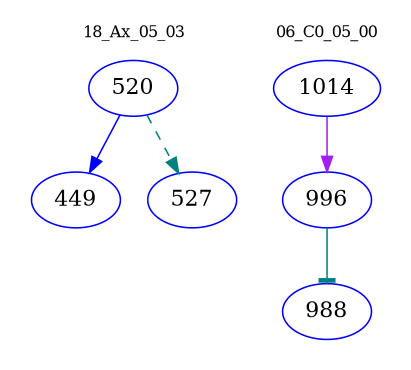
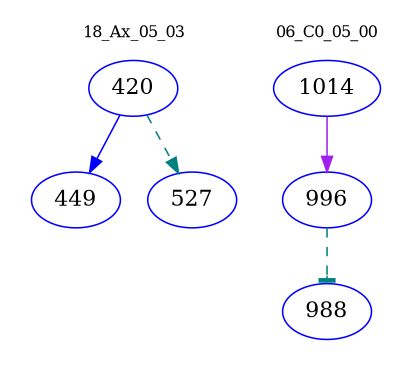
node "520": label "520" -> "420"
edge "996" -> "988": style solid -> dashed
